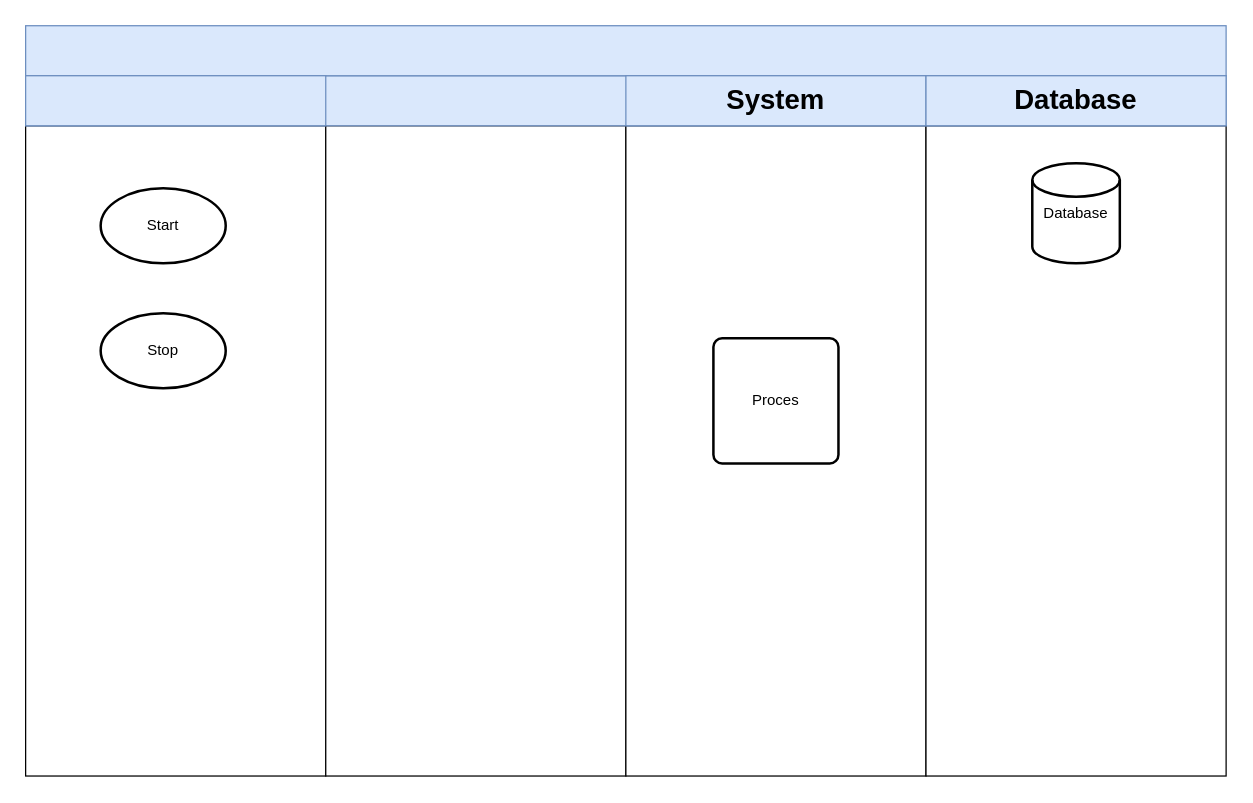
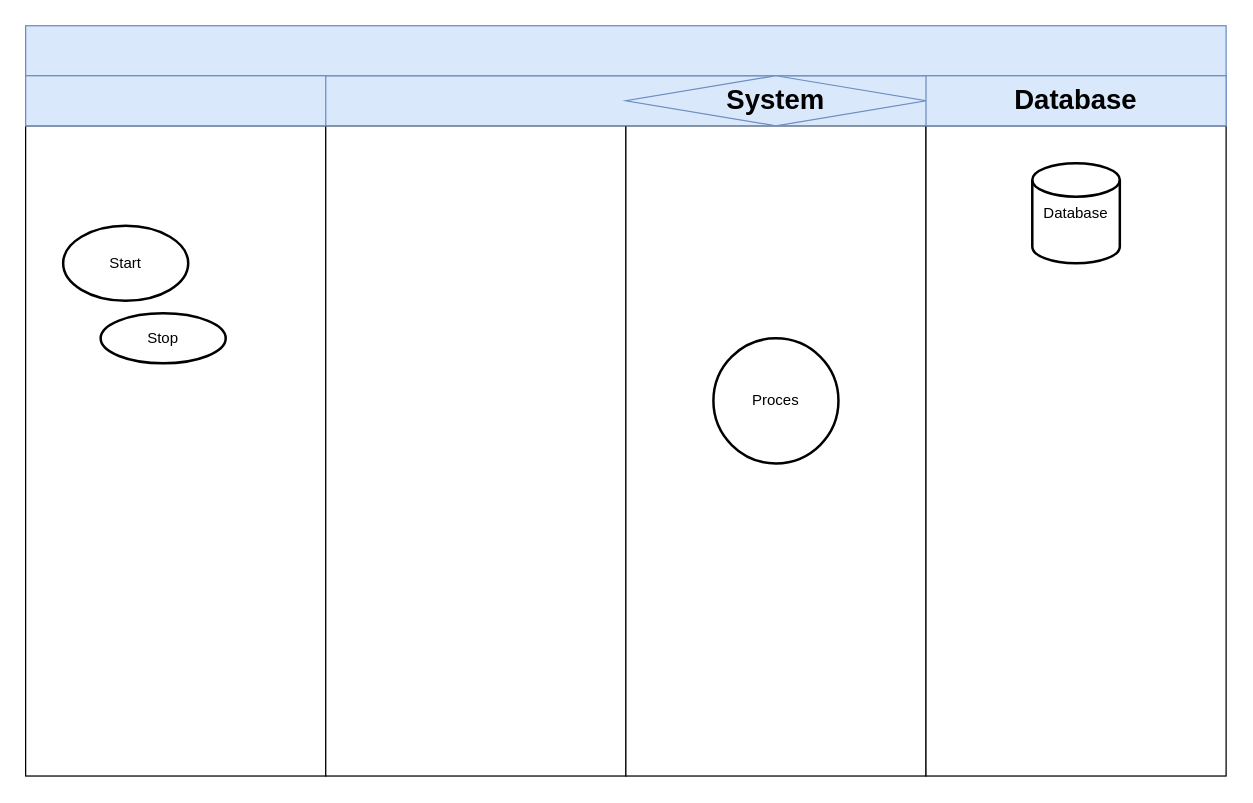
node "System": shape rectangle -> diamond
node "Start": moved (163, 226) -> (126, 263)
node "Stop": size 125x75 -> 125x50
node "Proces": shape rounded rectangle -> ellipse
